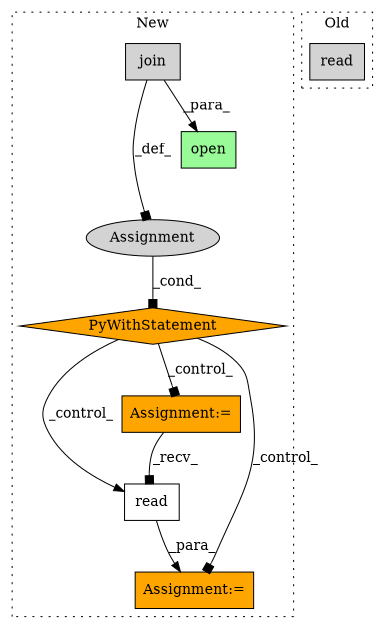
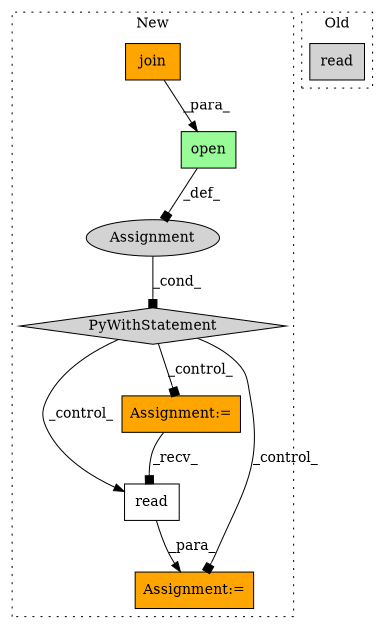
node "join": fillcolor lightgrey -> orange
edge "join" -> "Assignment": now "open" -> "Assignment"
node "PyWithStatement": fillcolor orange -> lightgrey
